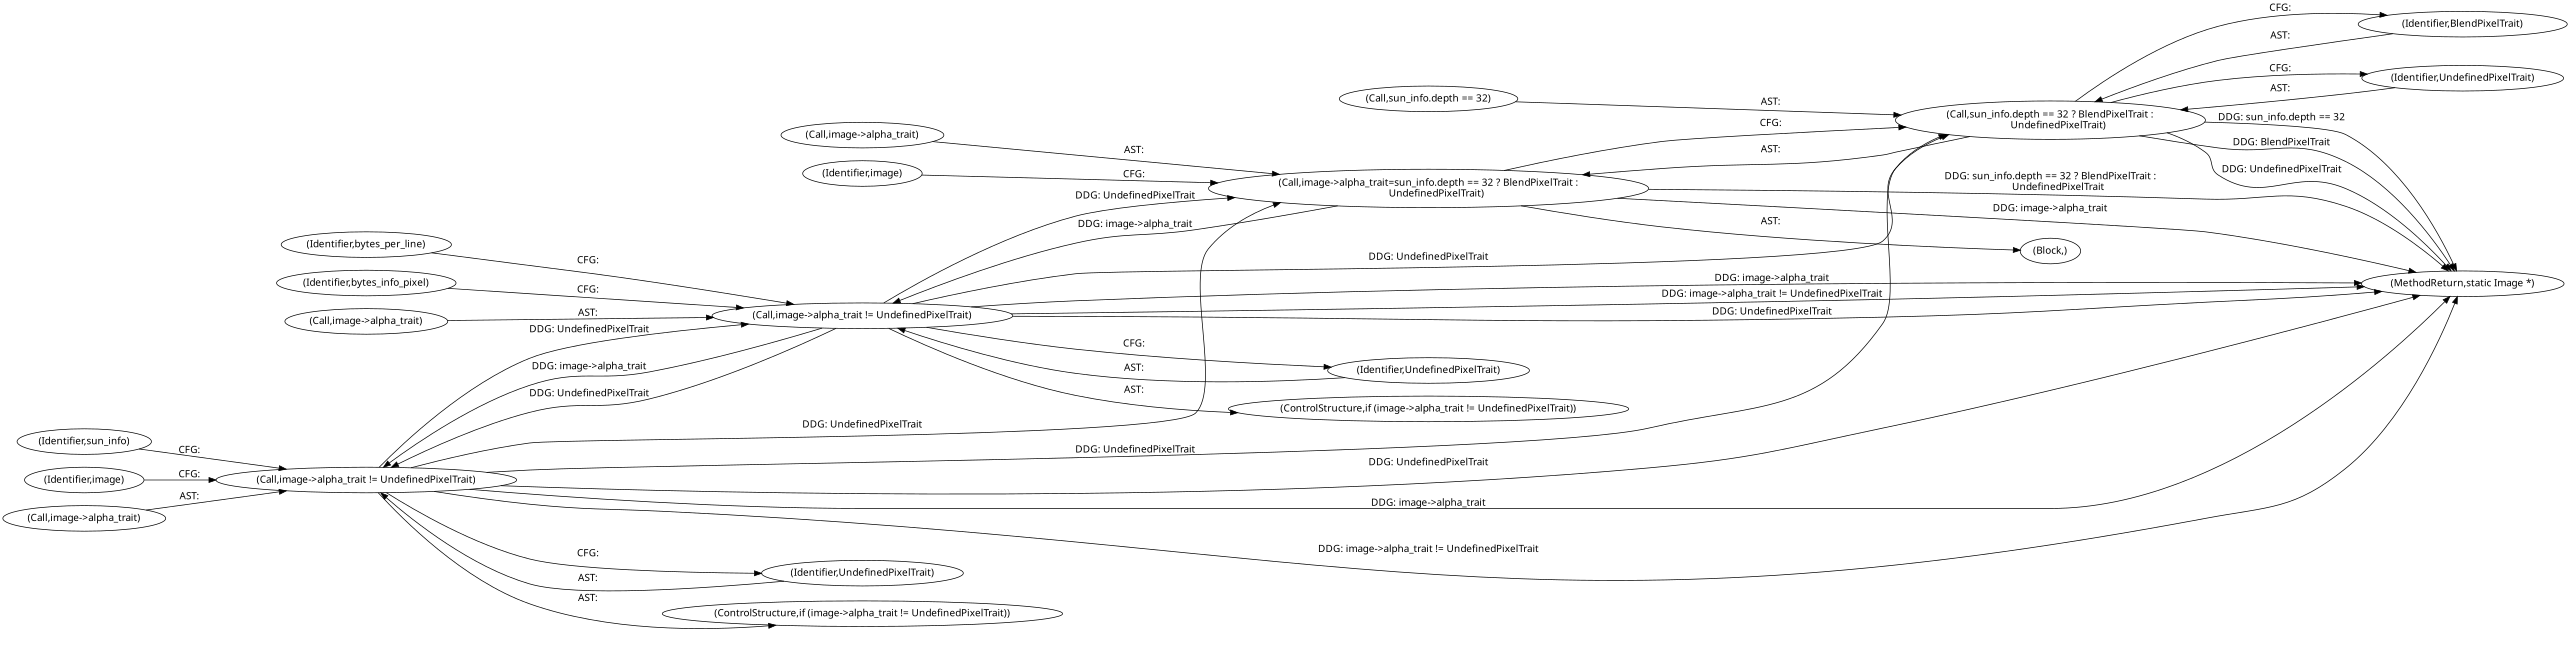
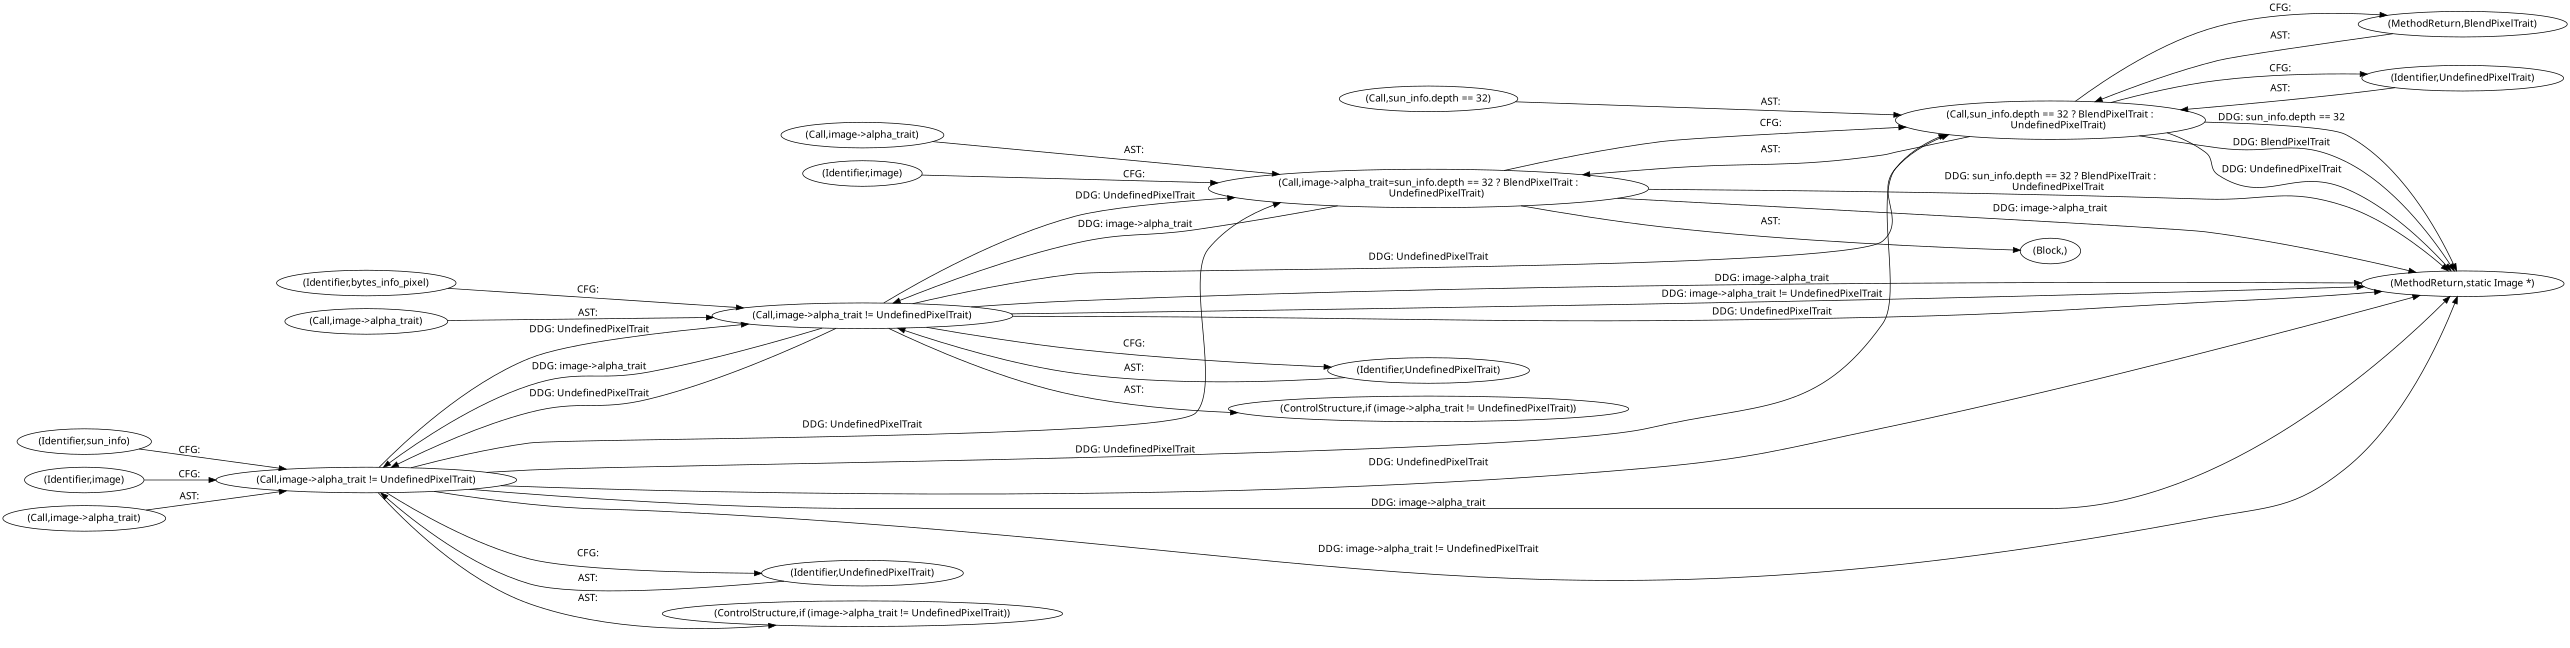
node "(Identifier,BlendPixelTrait)": label "(Identifier,BlendPixelTrait)" -> "(MethodReturn,BlendPixelTrait)"
node "(Identifier,bytes_per_line)": removed
